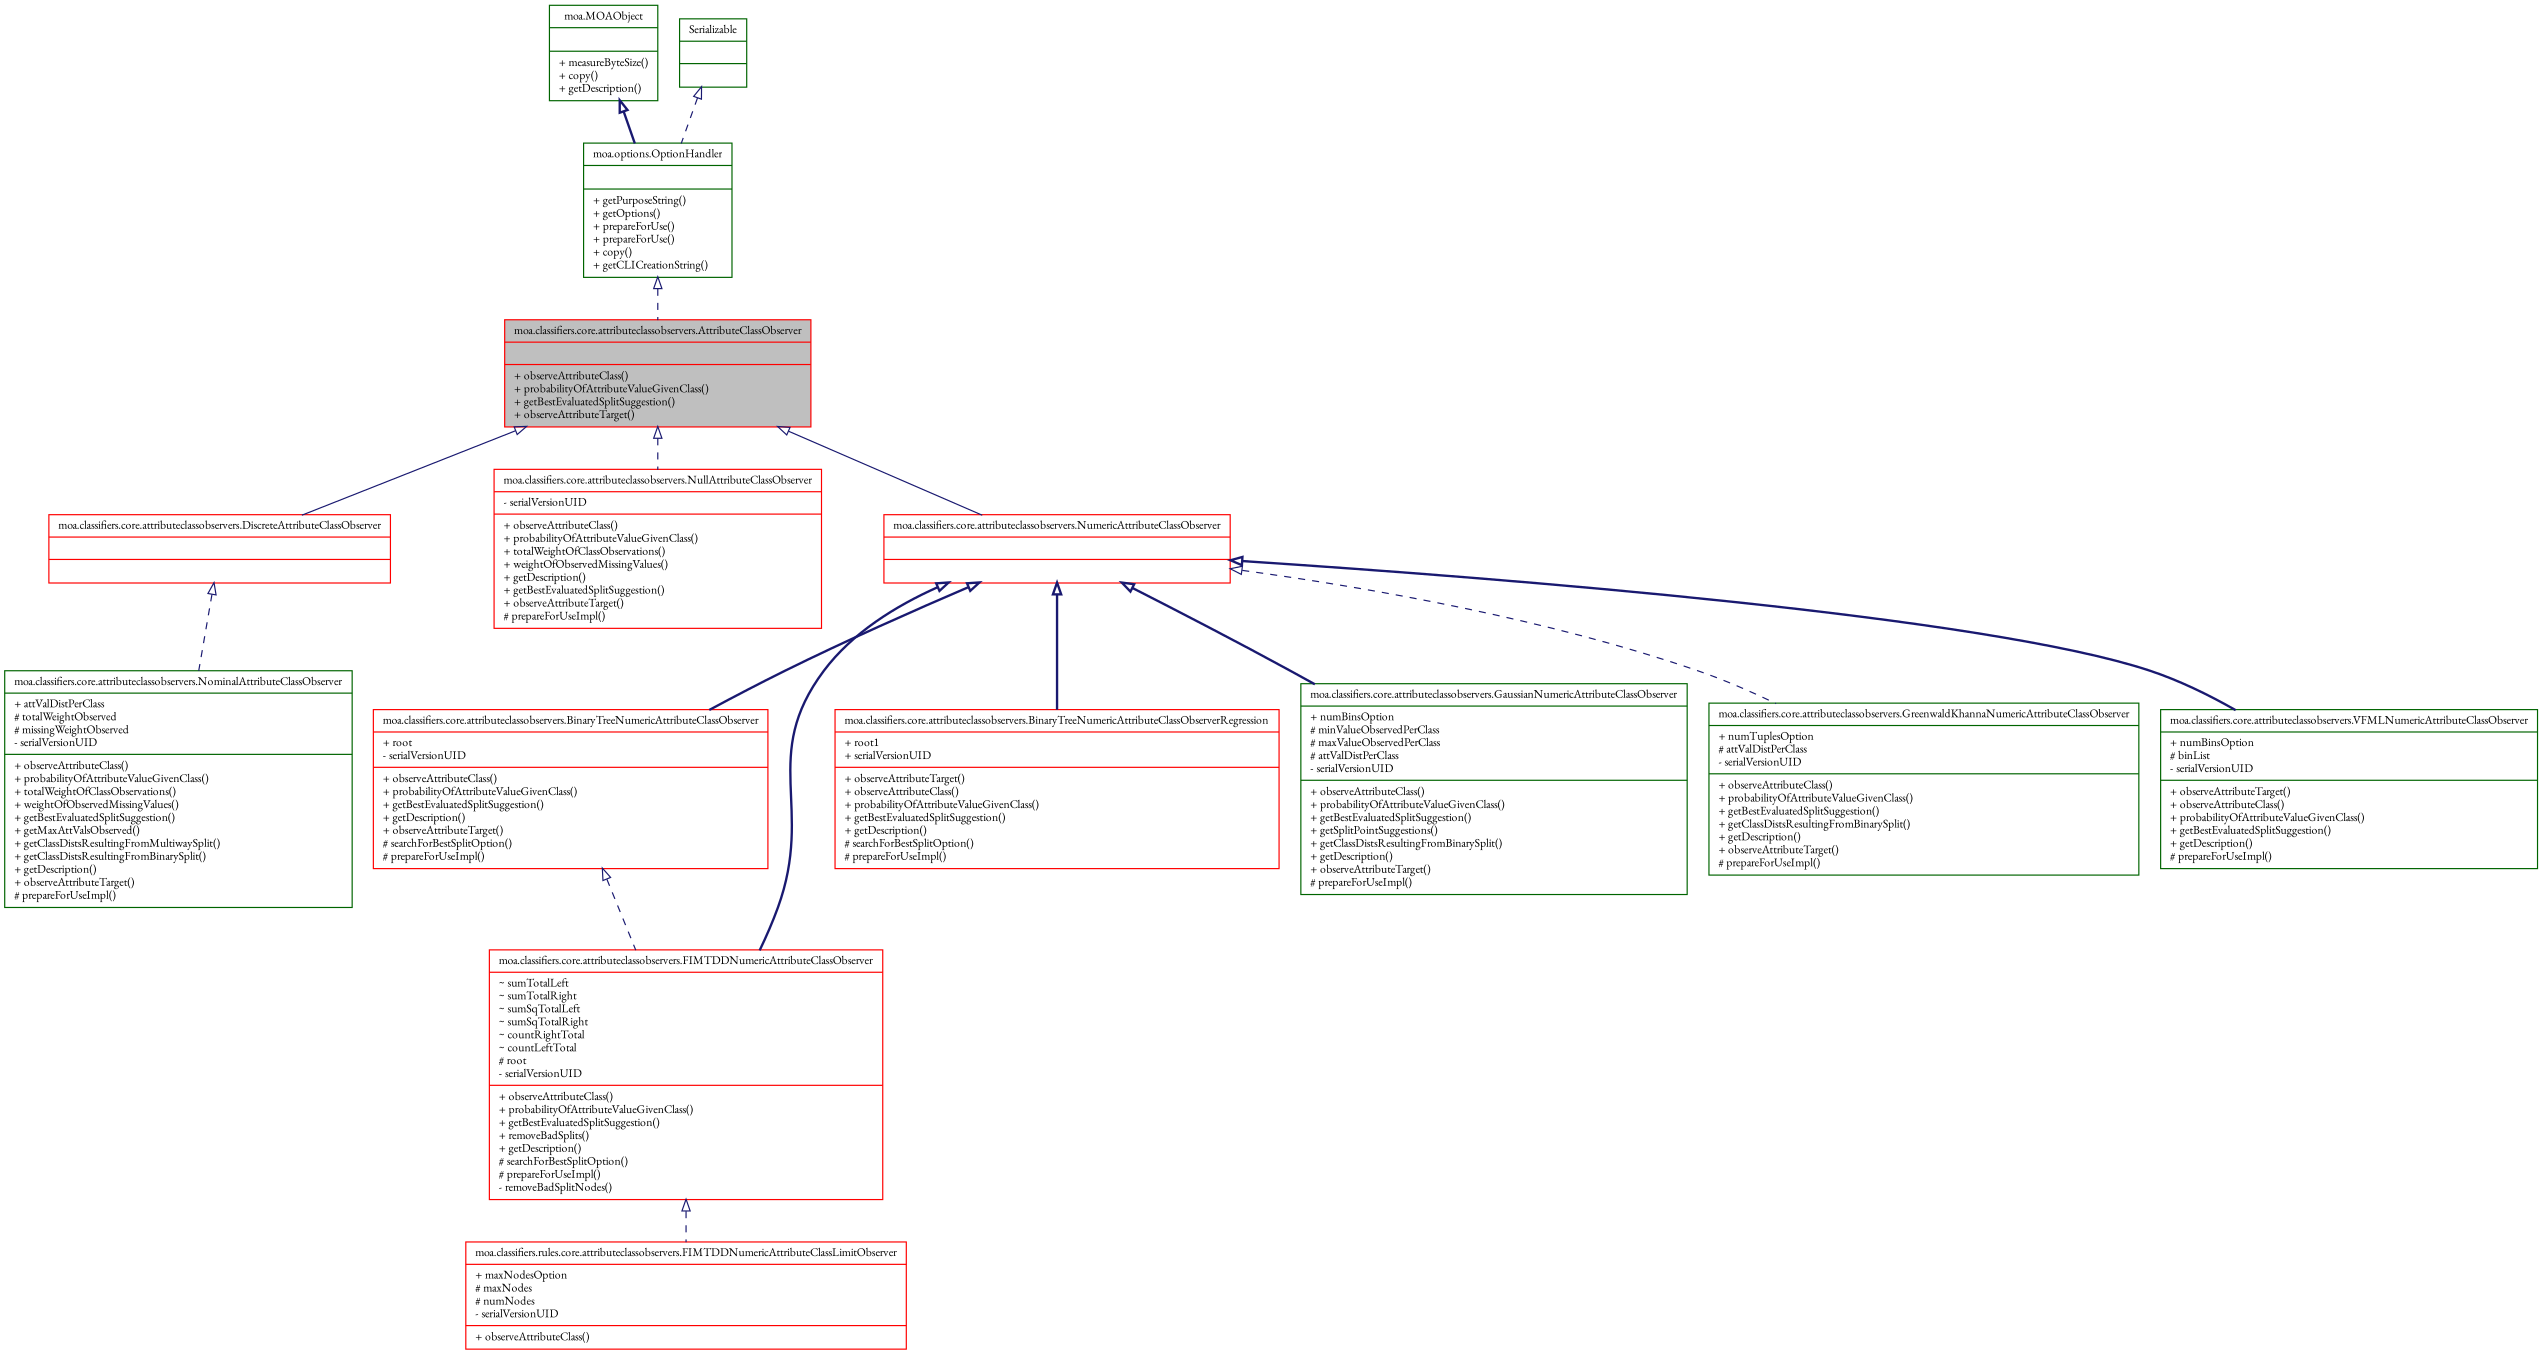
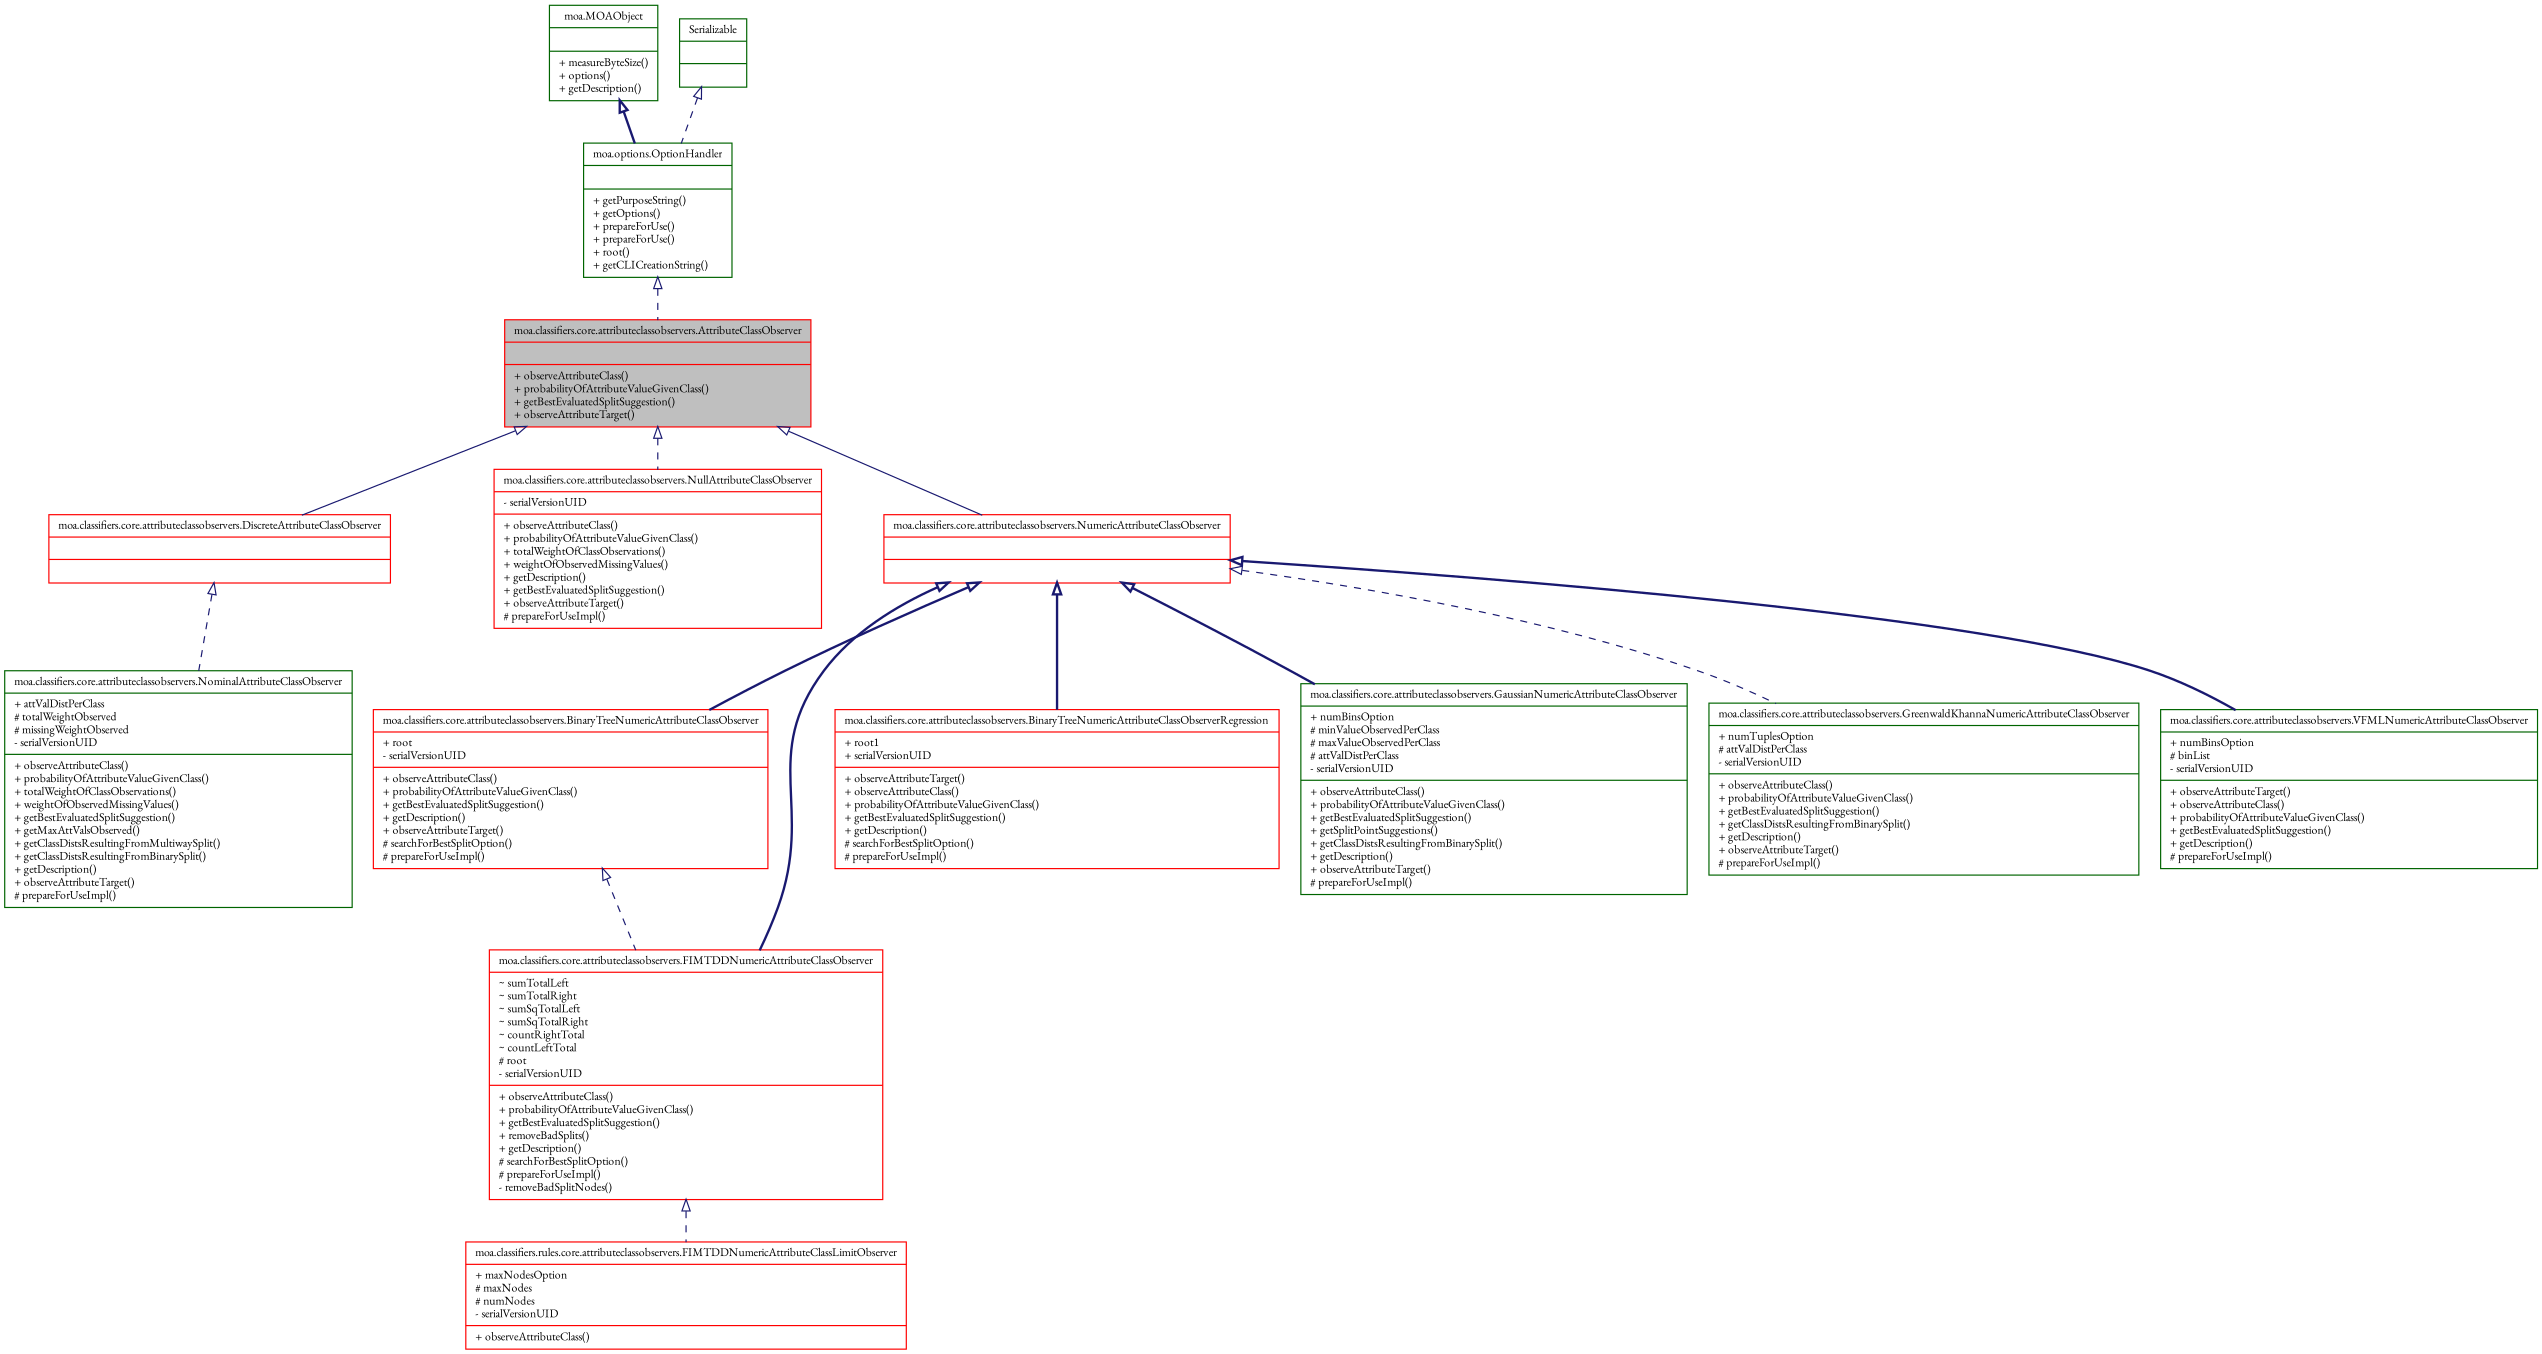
node "moa.MOAObject": text "+ copy()" -> "+ options()"
node "moa.options.OptionHandler": text "+ copy()" -> "+ root()"
